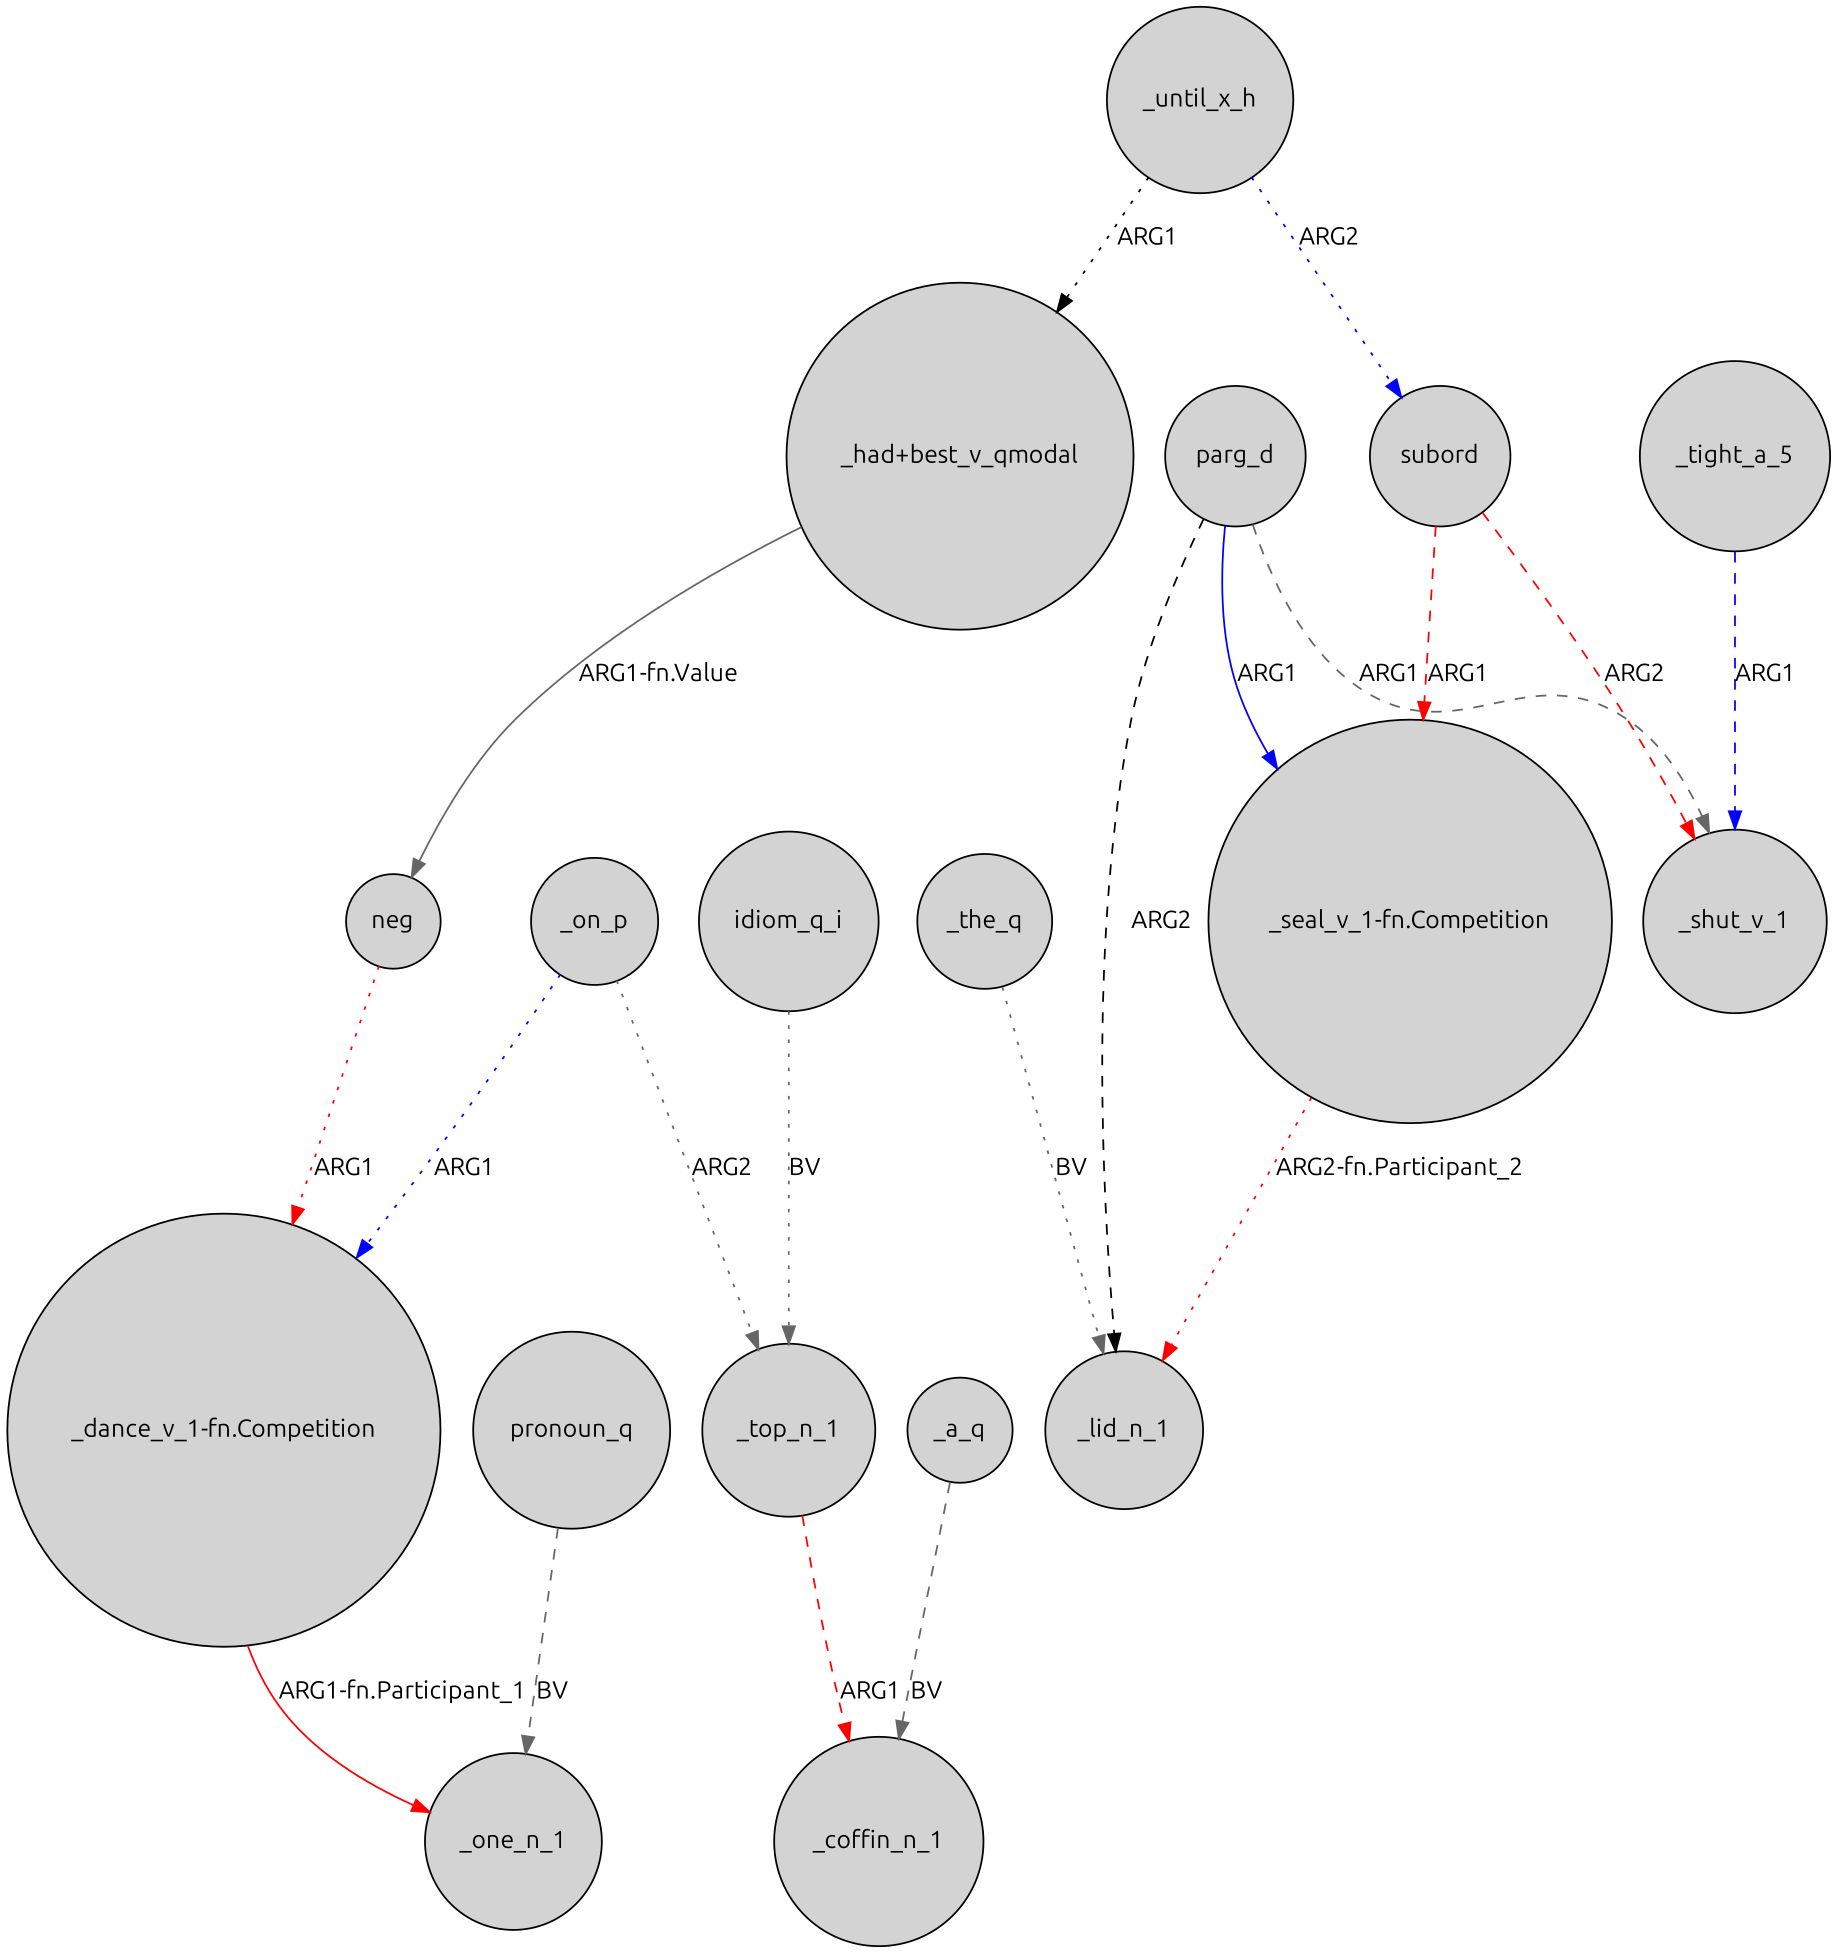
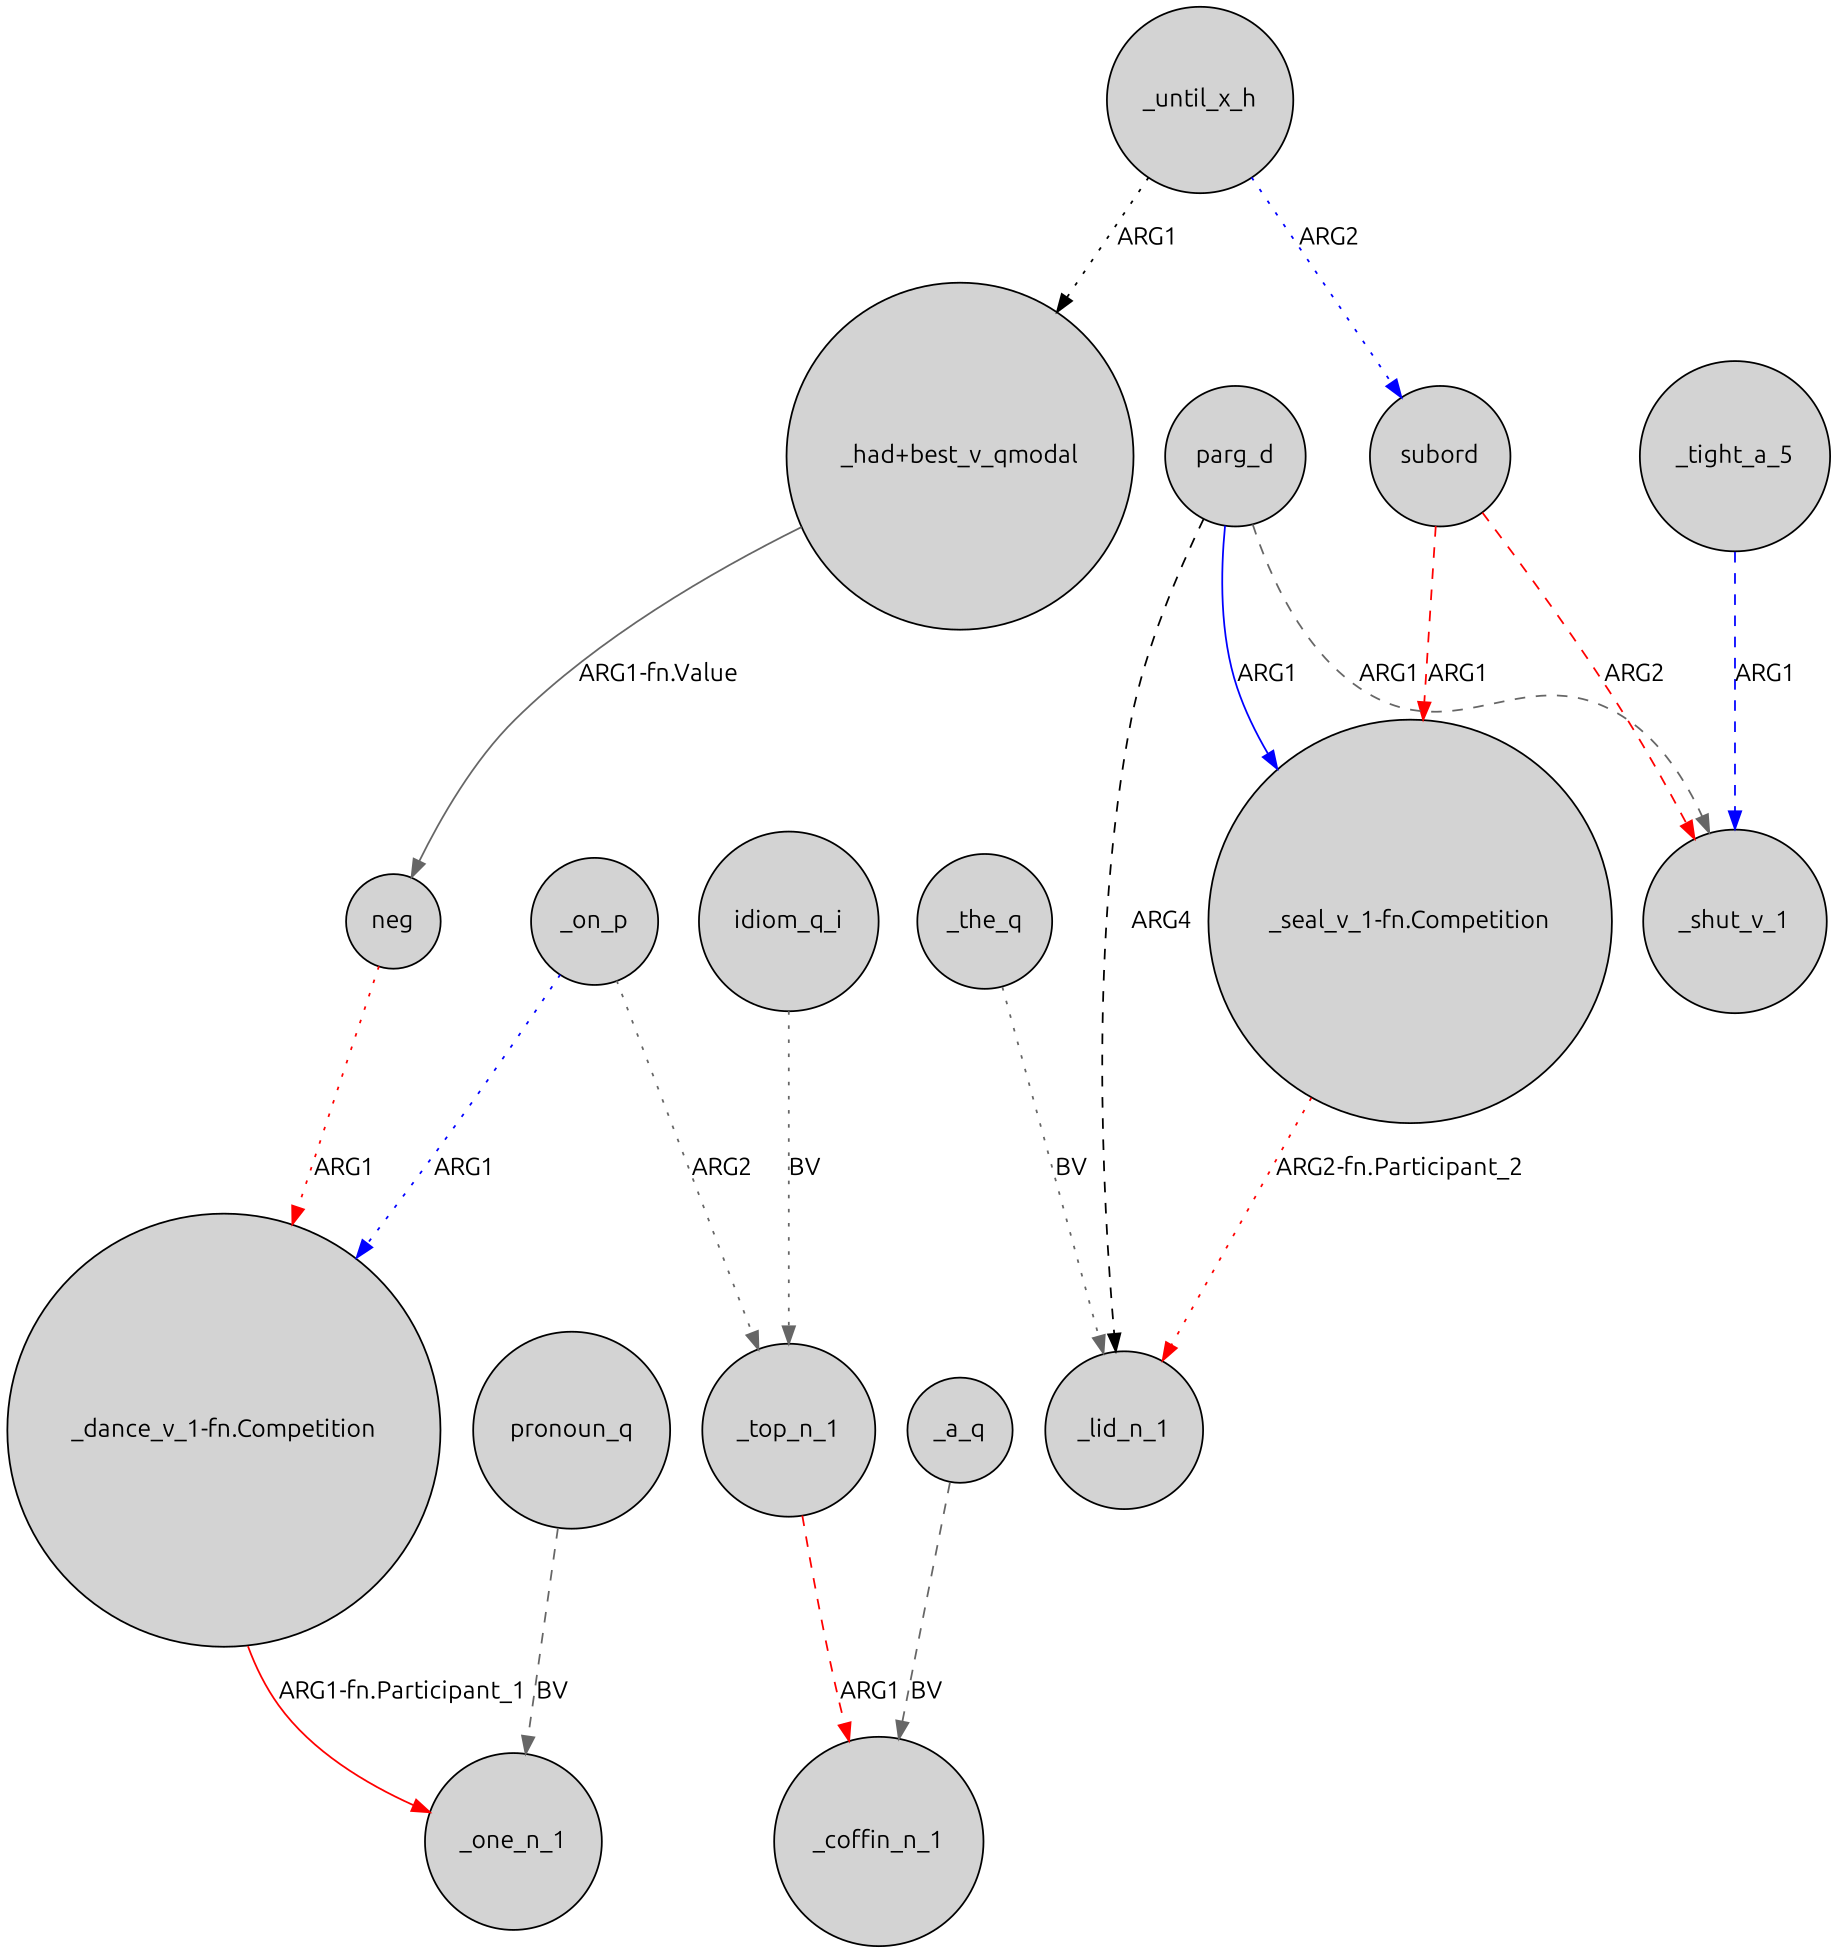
edge "parg_d" -> "_lid_n_1": label "ARG2" -> "ARG4"
